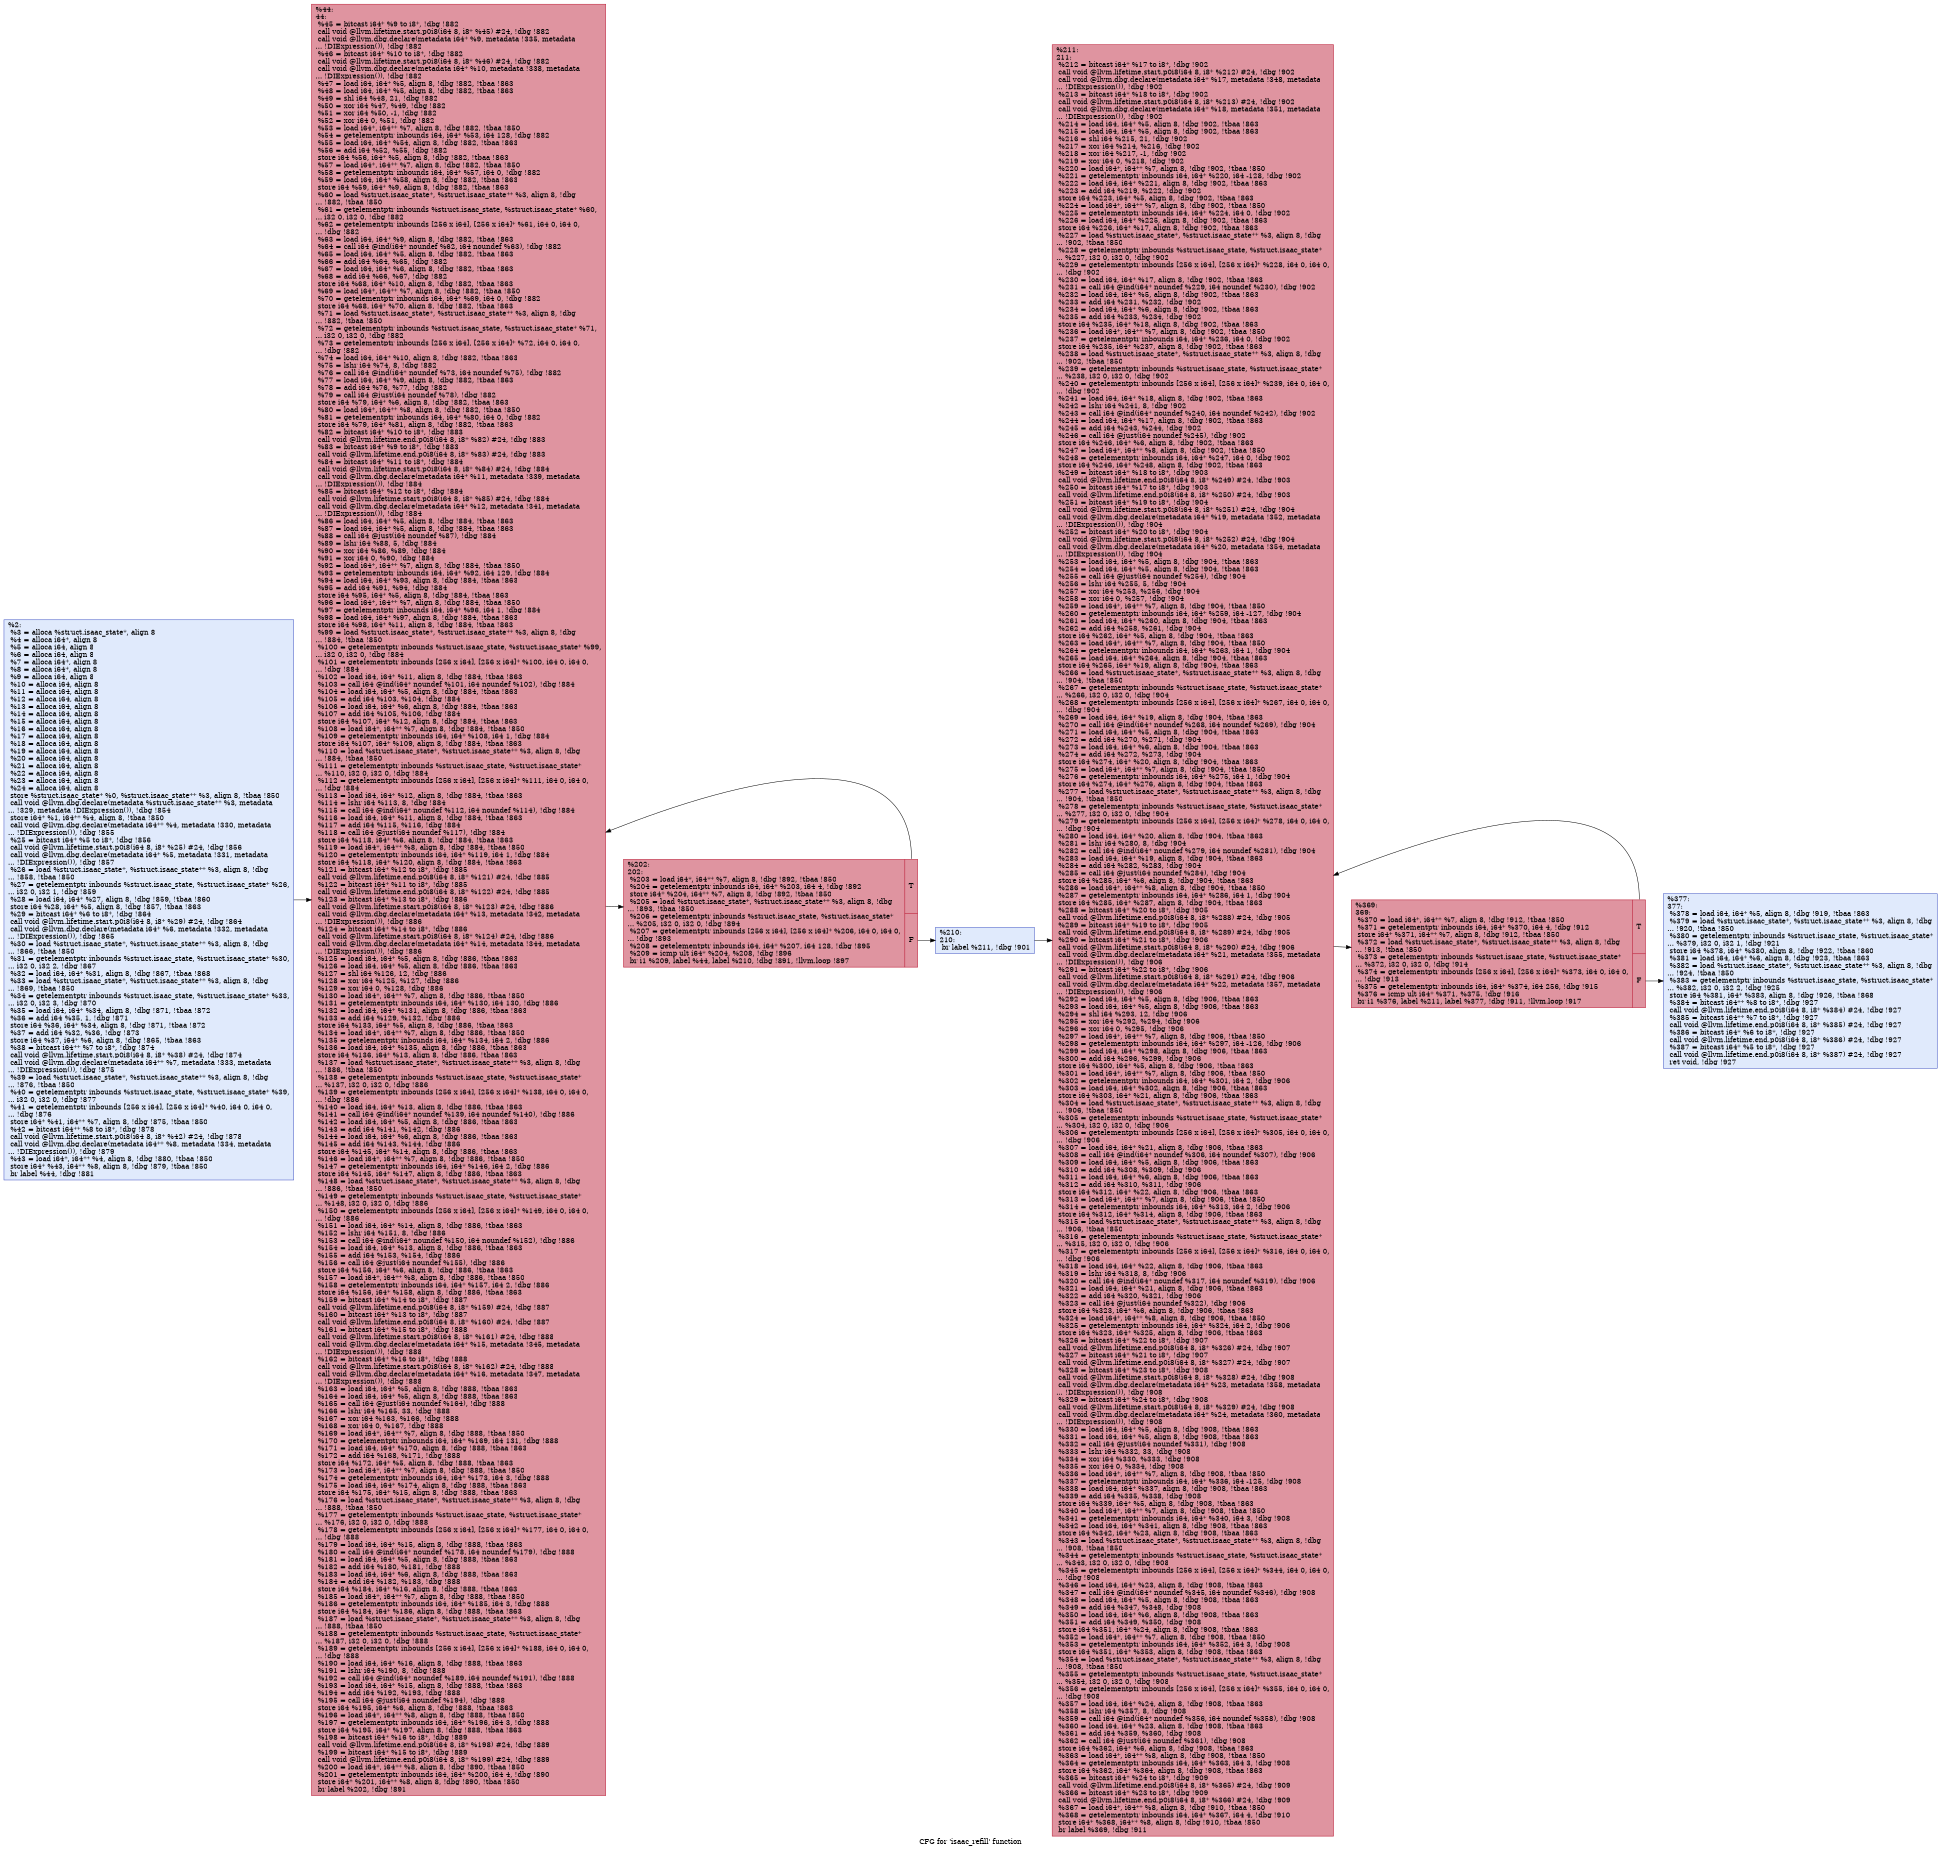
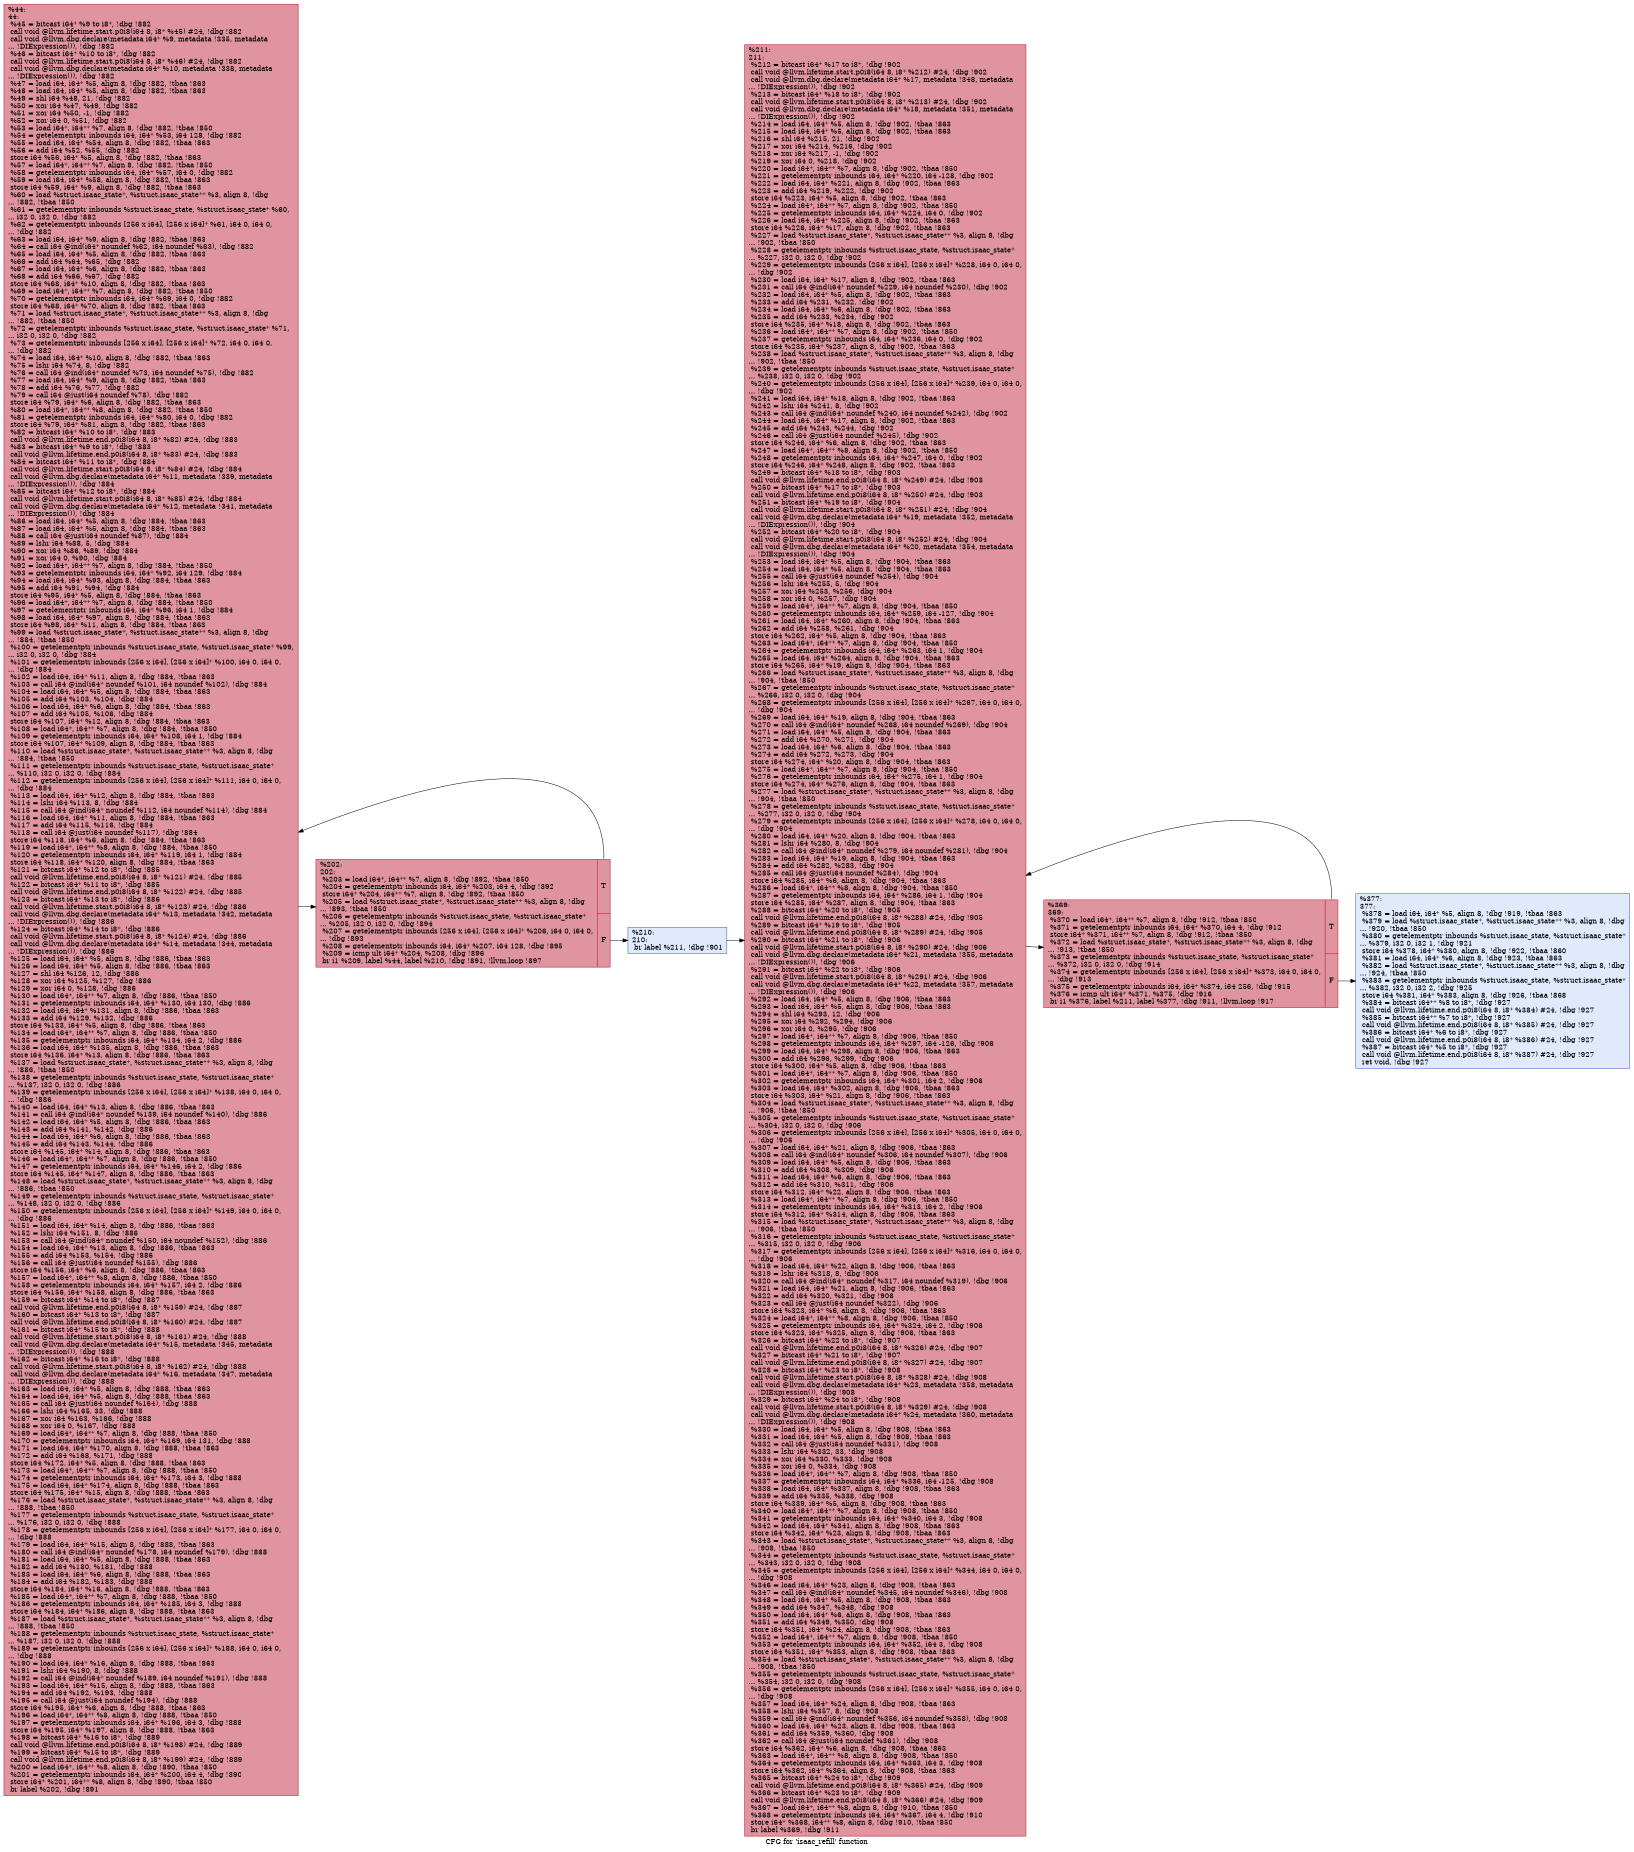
node "%2:": removed
